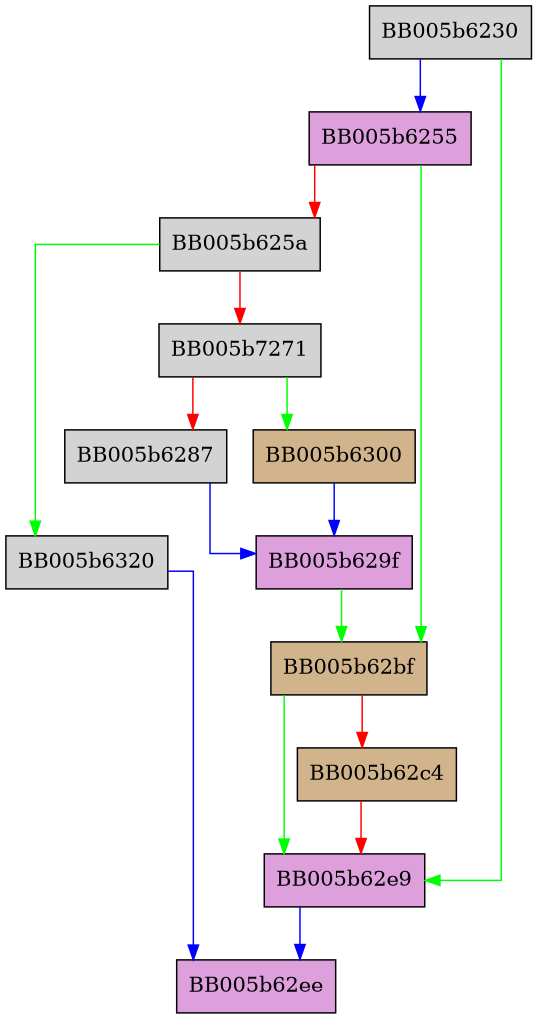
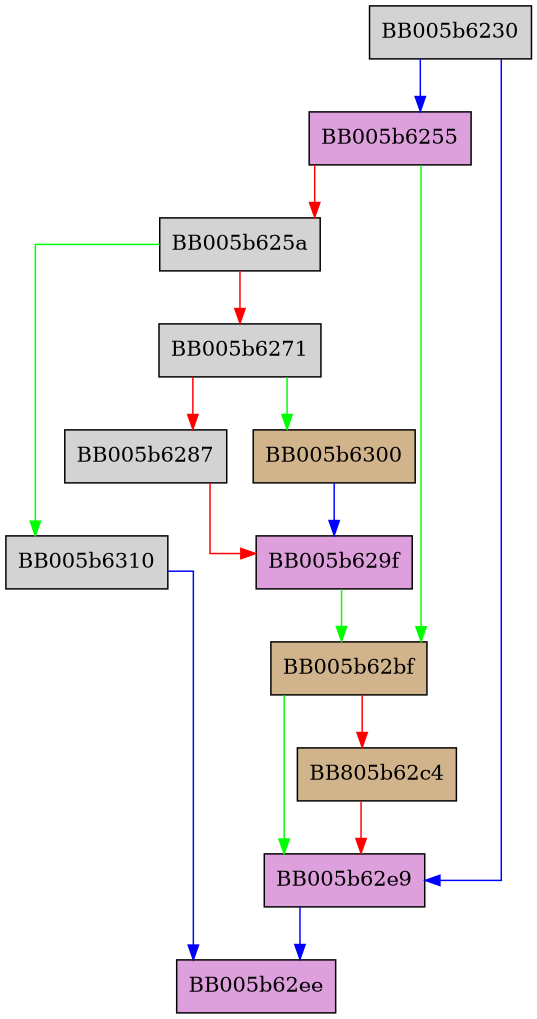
node "BB005b7271": label "BB005b7271" -> "BB005b6271"
edge "BB005b6230" -> "BB005b62e9": color green -> blue
edge "BB005b6287" -> "BB005b629f": color blue -> red
node "BB005b6320": label "BB005b6320" -> "BB005b6310"
node "BB005b62c4": label "BB005b62c4" -> "BB805b62c4"
